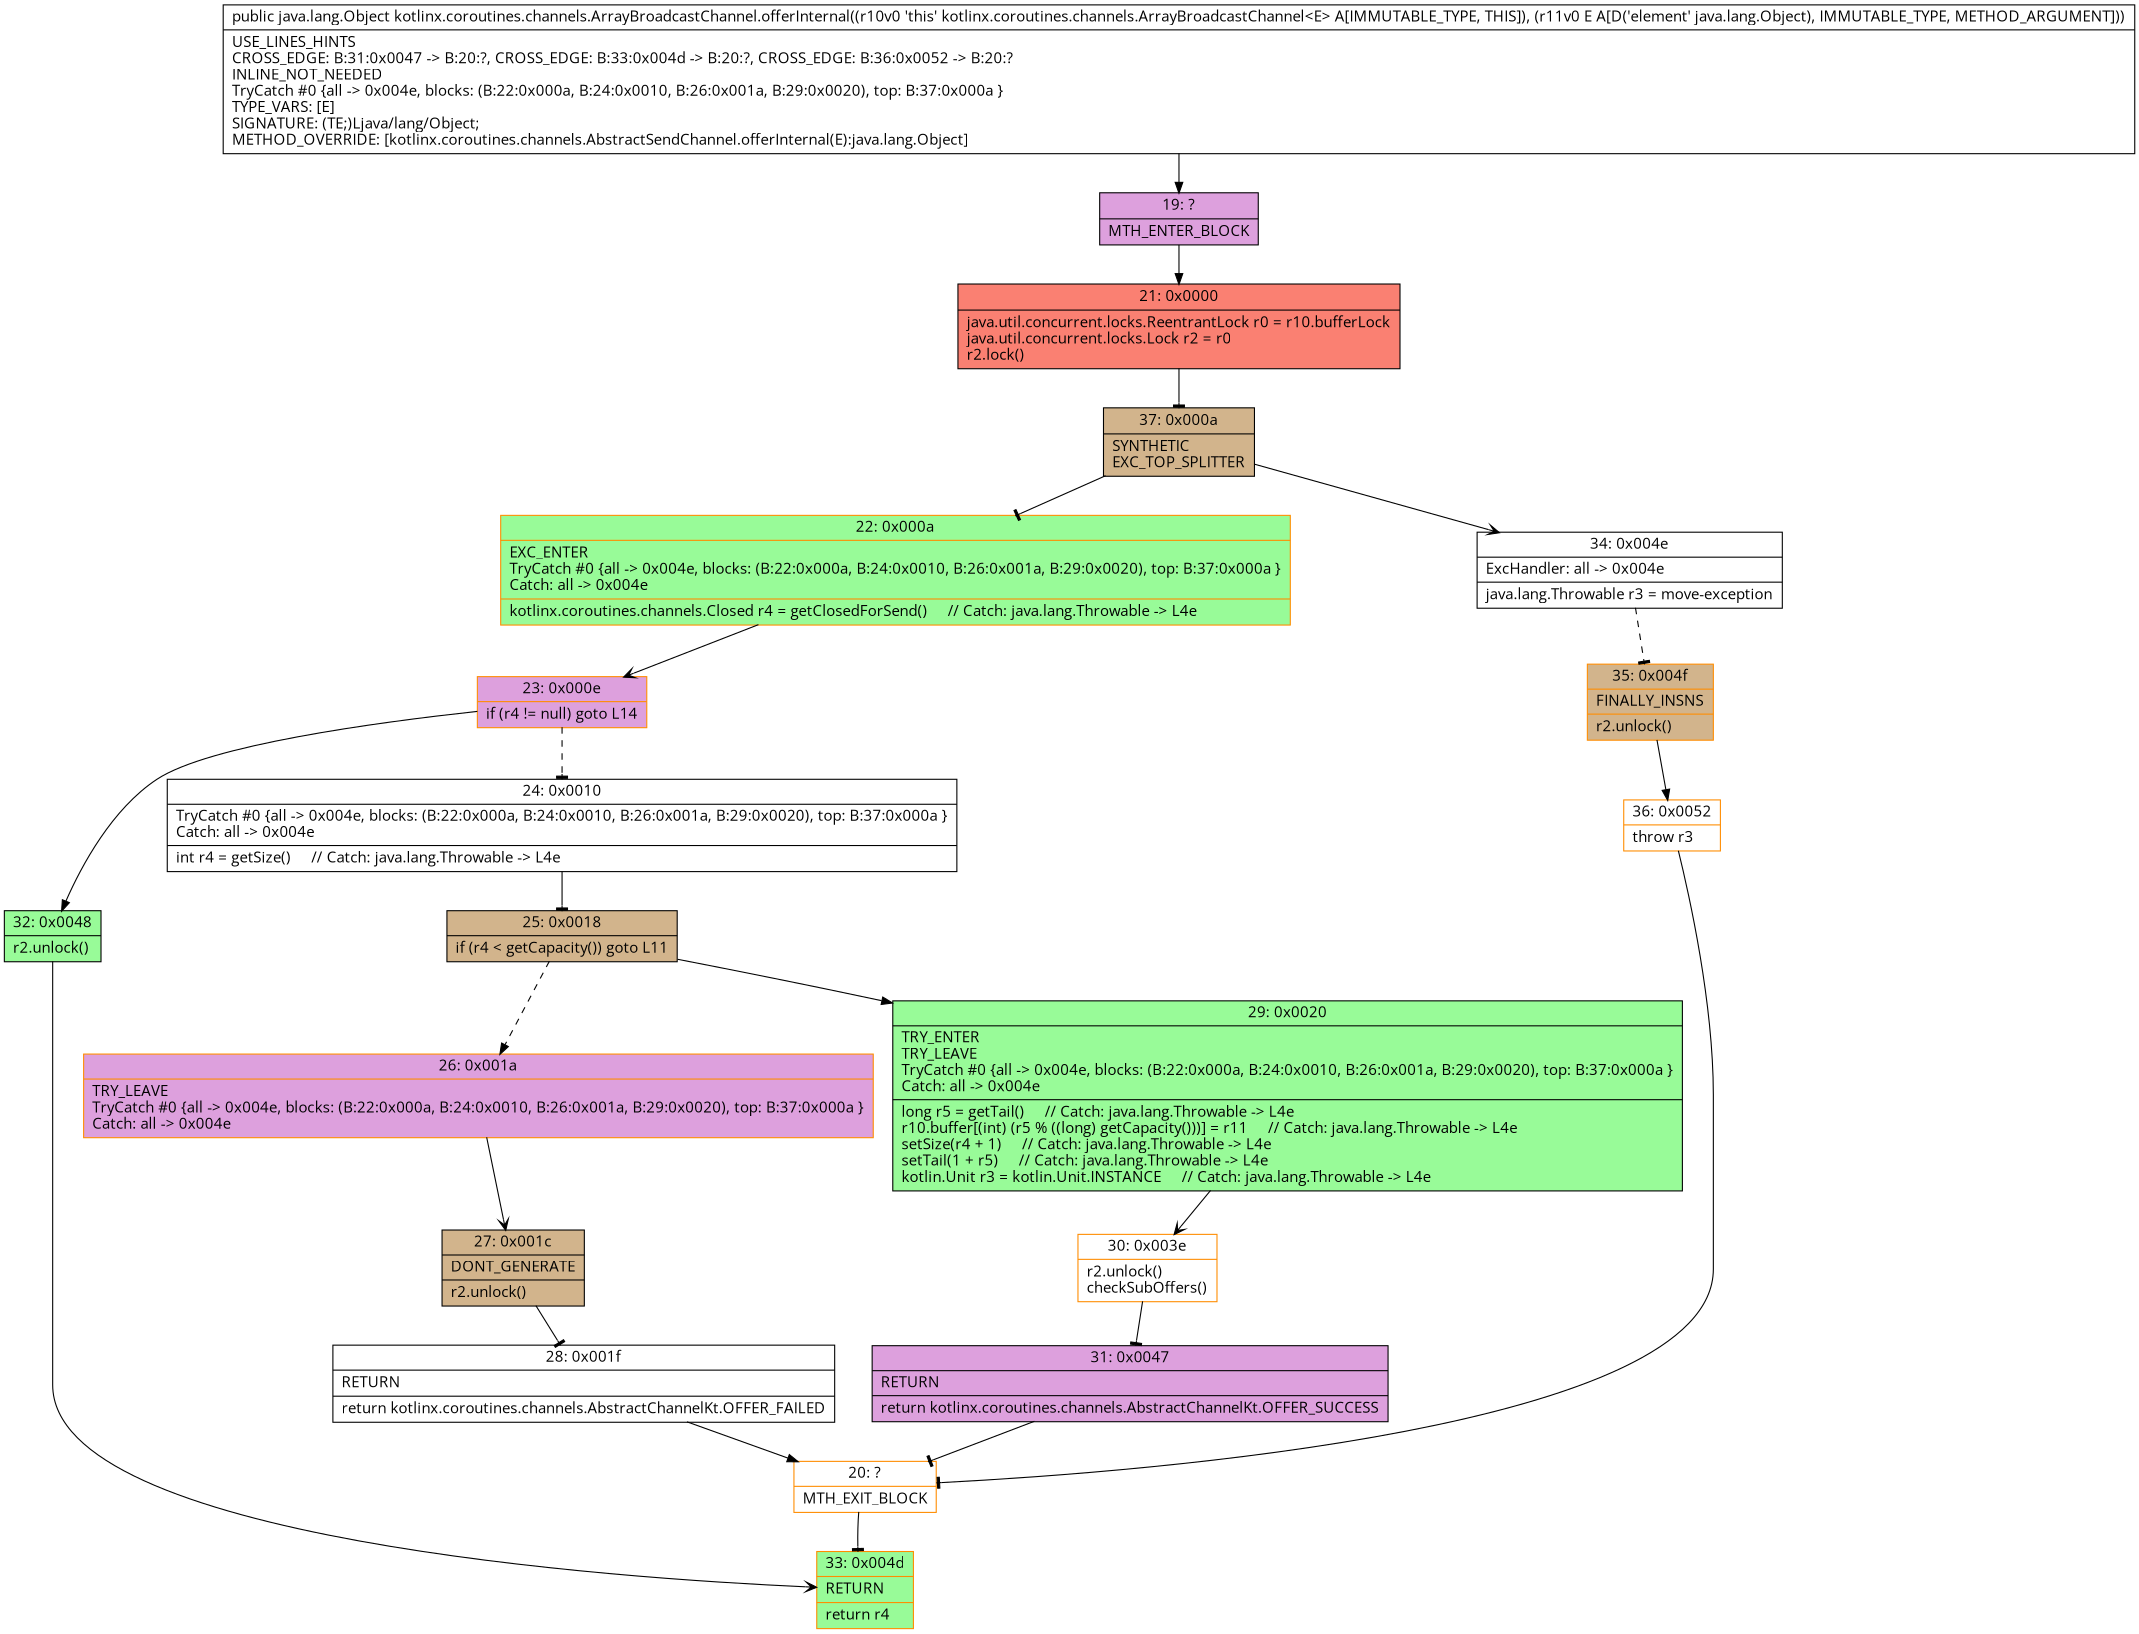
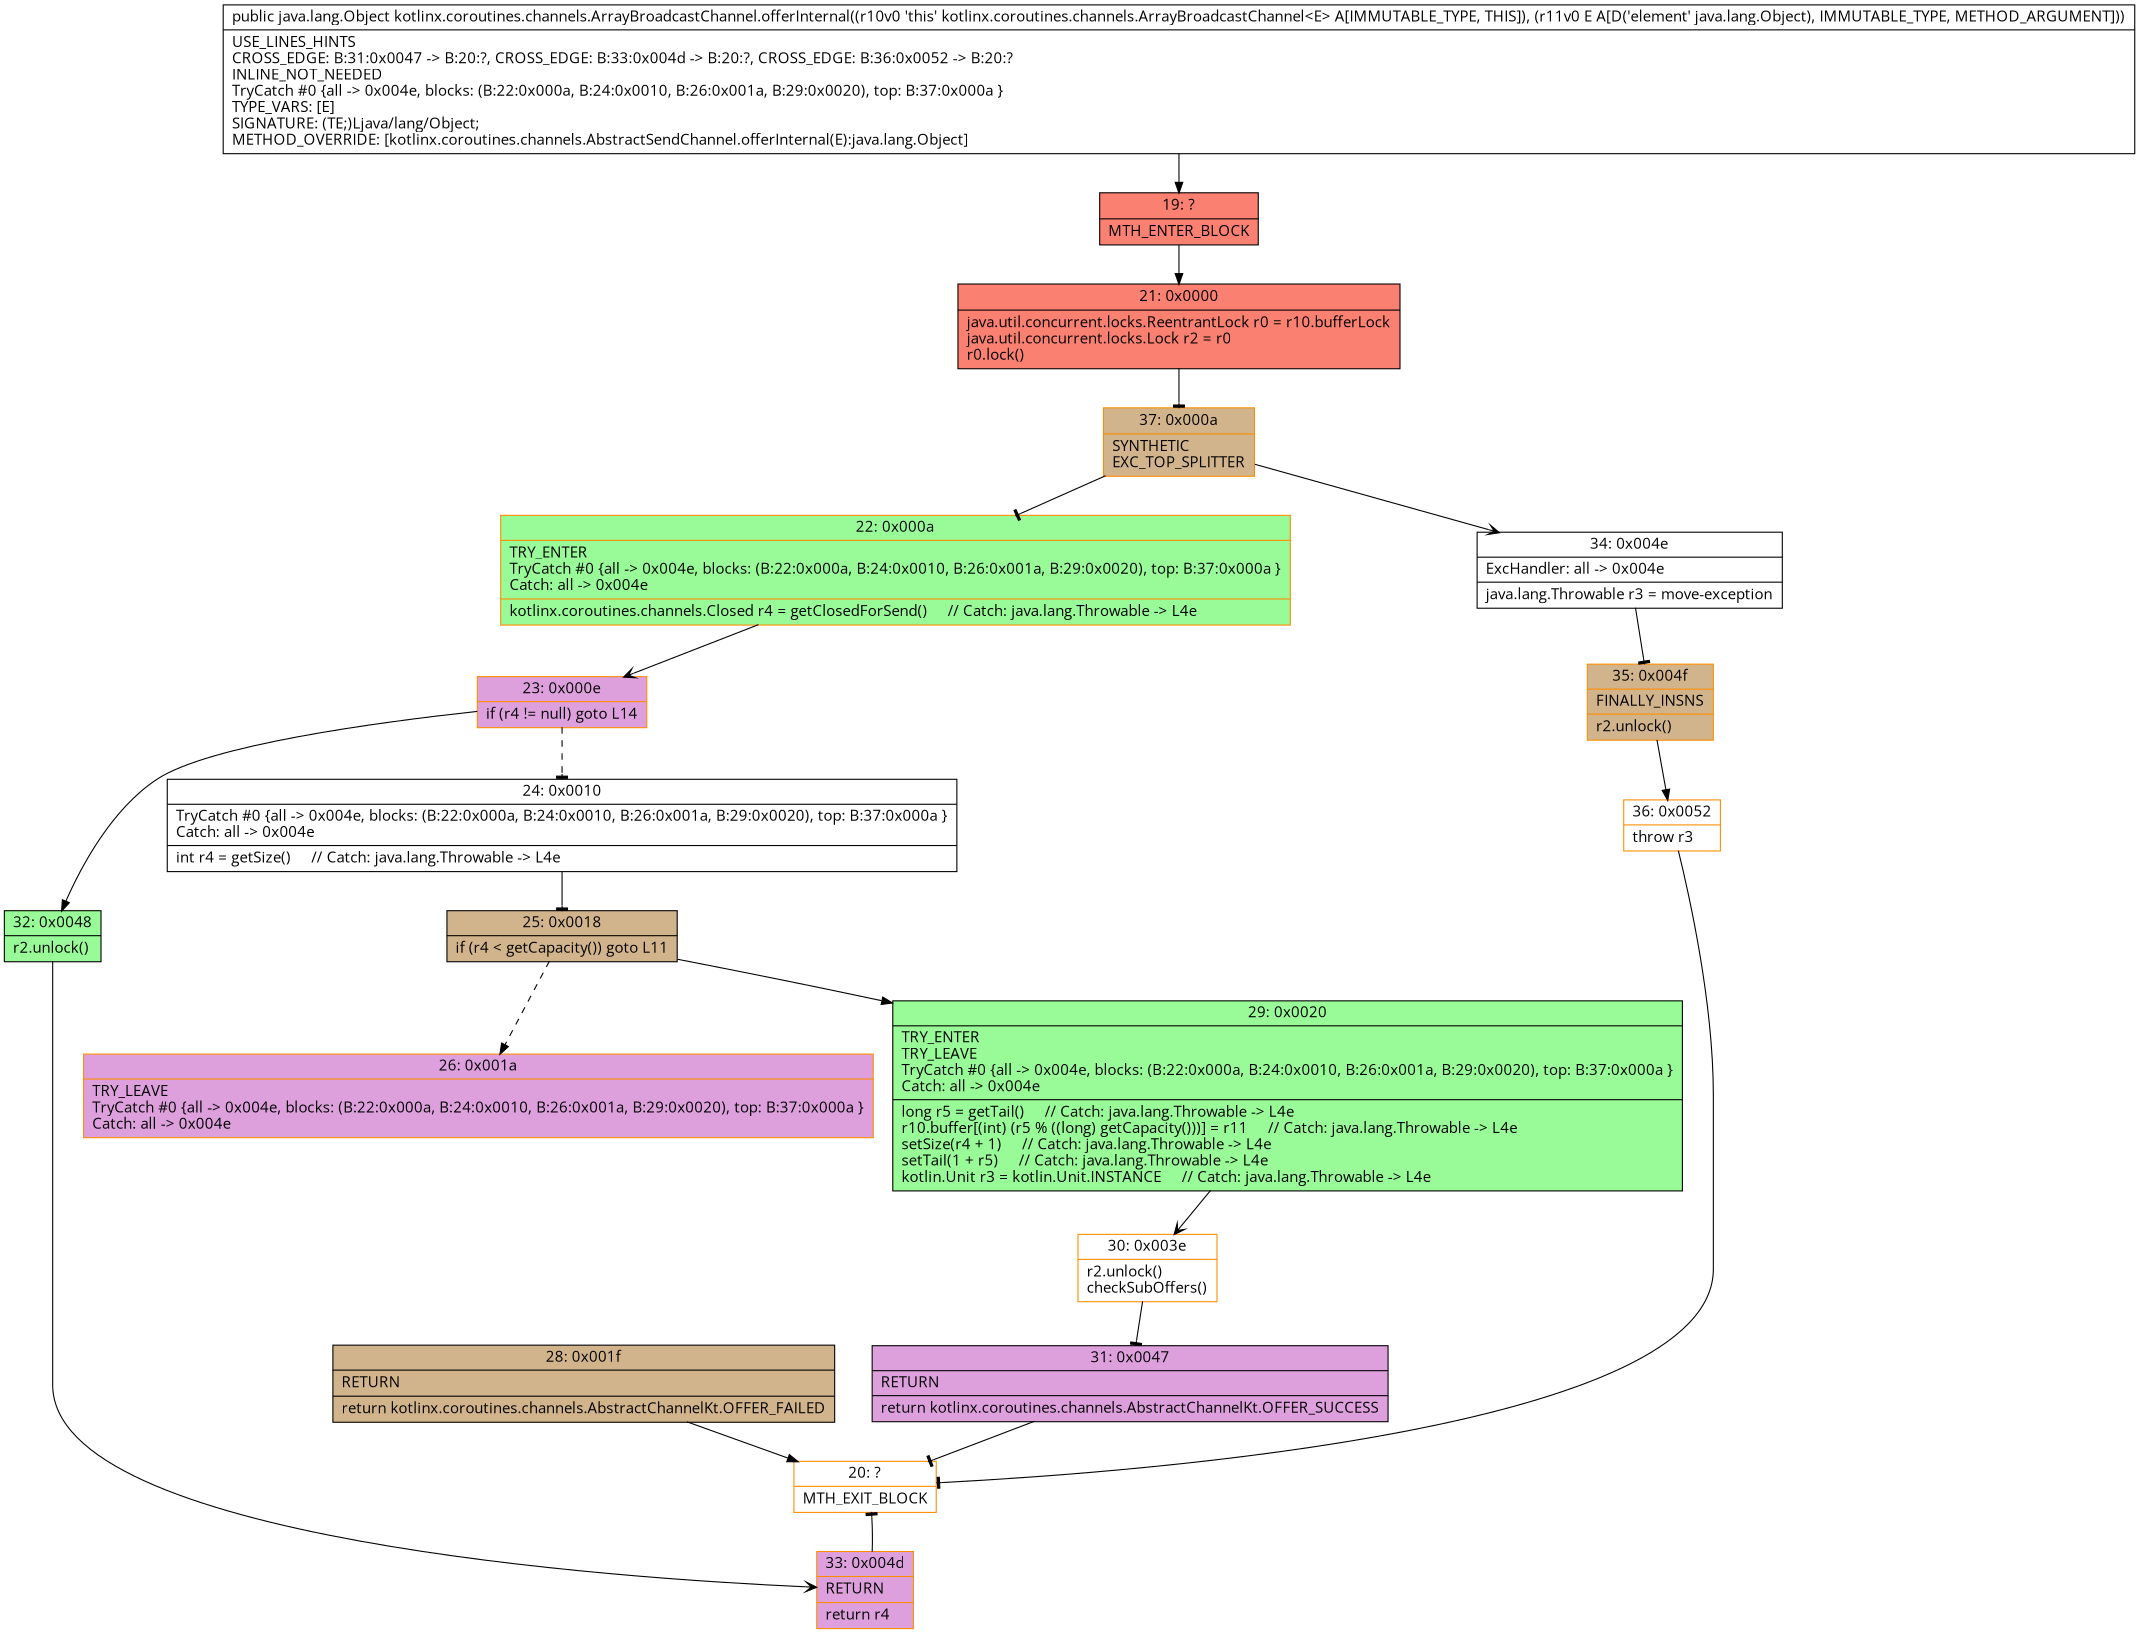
node "19: ?": fillcolor plum -> salmon
node "21: 0x0000": text "r2.lock()" -> "r0.lock()"
node "37: 0x000a": color black -> darkorange
node "22: 0x000a": text "EXC_ENTER" -> "TRY_ENTER"
edge "34: 0x004e" -> "35: 0x004f": style dashed -> solid
node "27: 0x001c": removed
node "28: 0x001f": fillcolor white -> tan
edge "20: ?" -> "33: 0x004d": reversed
node "33: 0x004d": fillcolor palegreen -> plum
